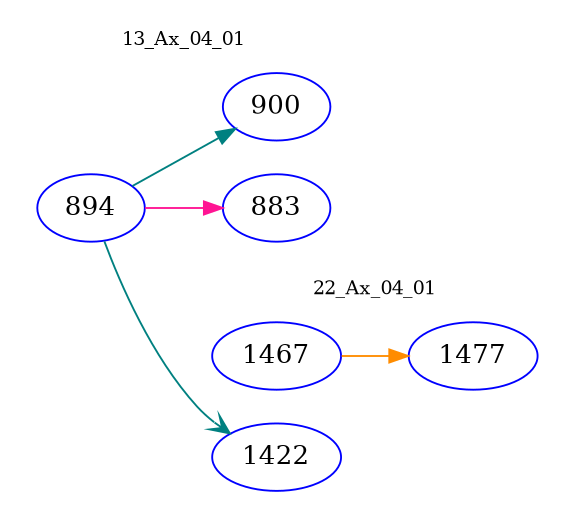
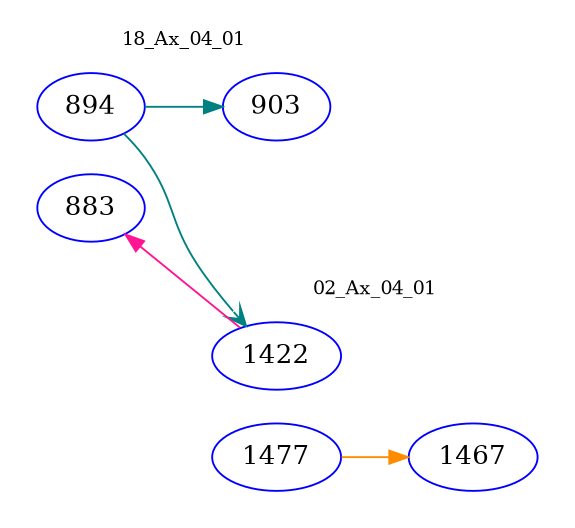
cluster "13_Ax_04_01": label "13_Ax_04_01" -> "18_Ax_04_01"
node "900": label "900" -> "903"
edge "894" -> "883": now "1422" -> "883"
cluster "22_Ax_04_01": label "22_Ax_04_01" -> "02_Ax_04_01"
edge "1467" -> "1477": reversed
